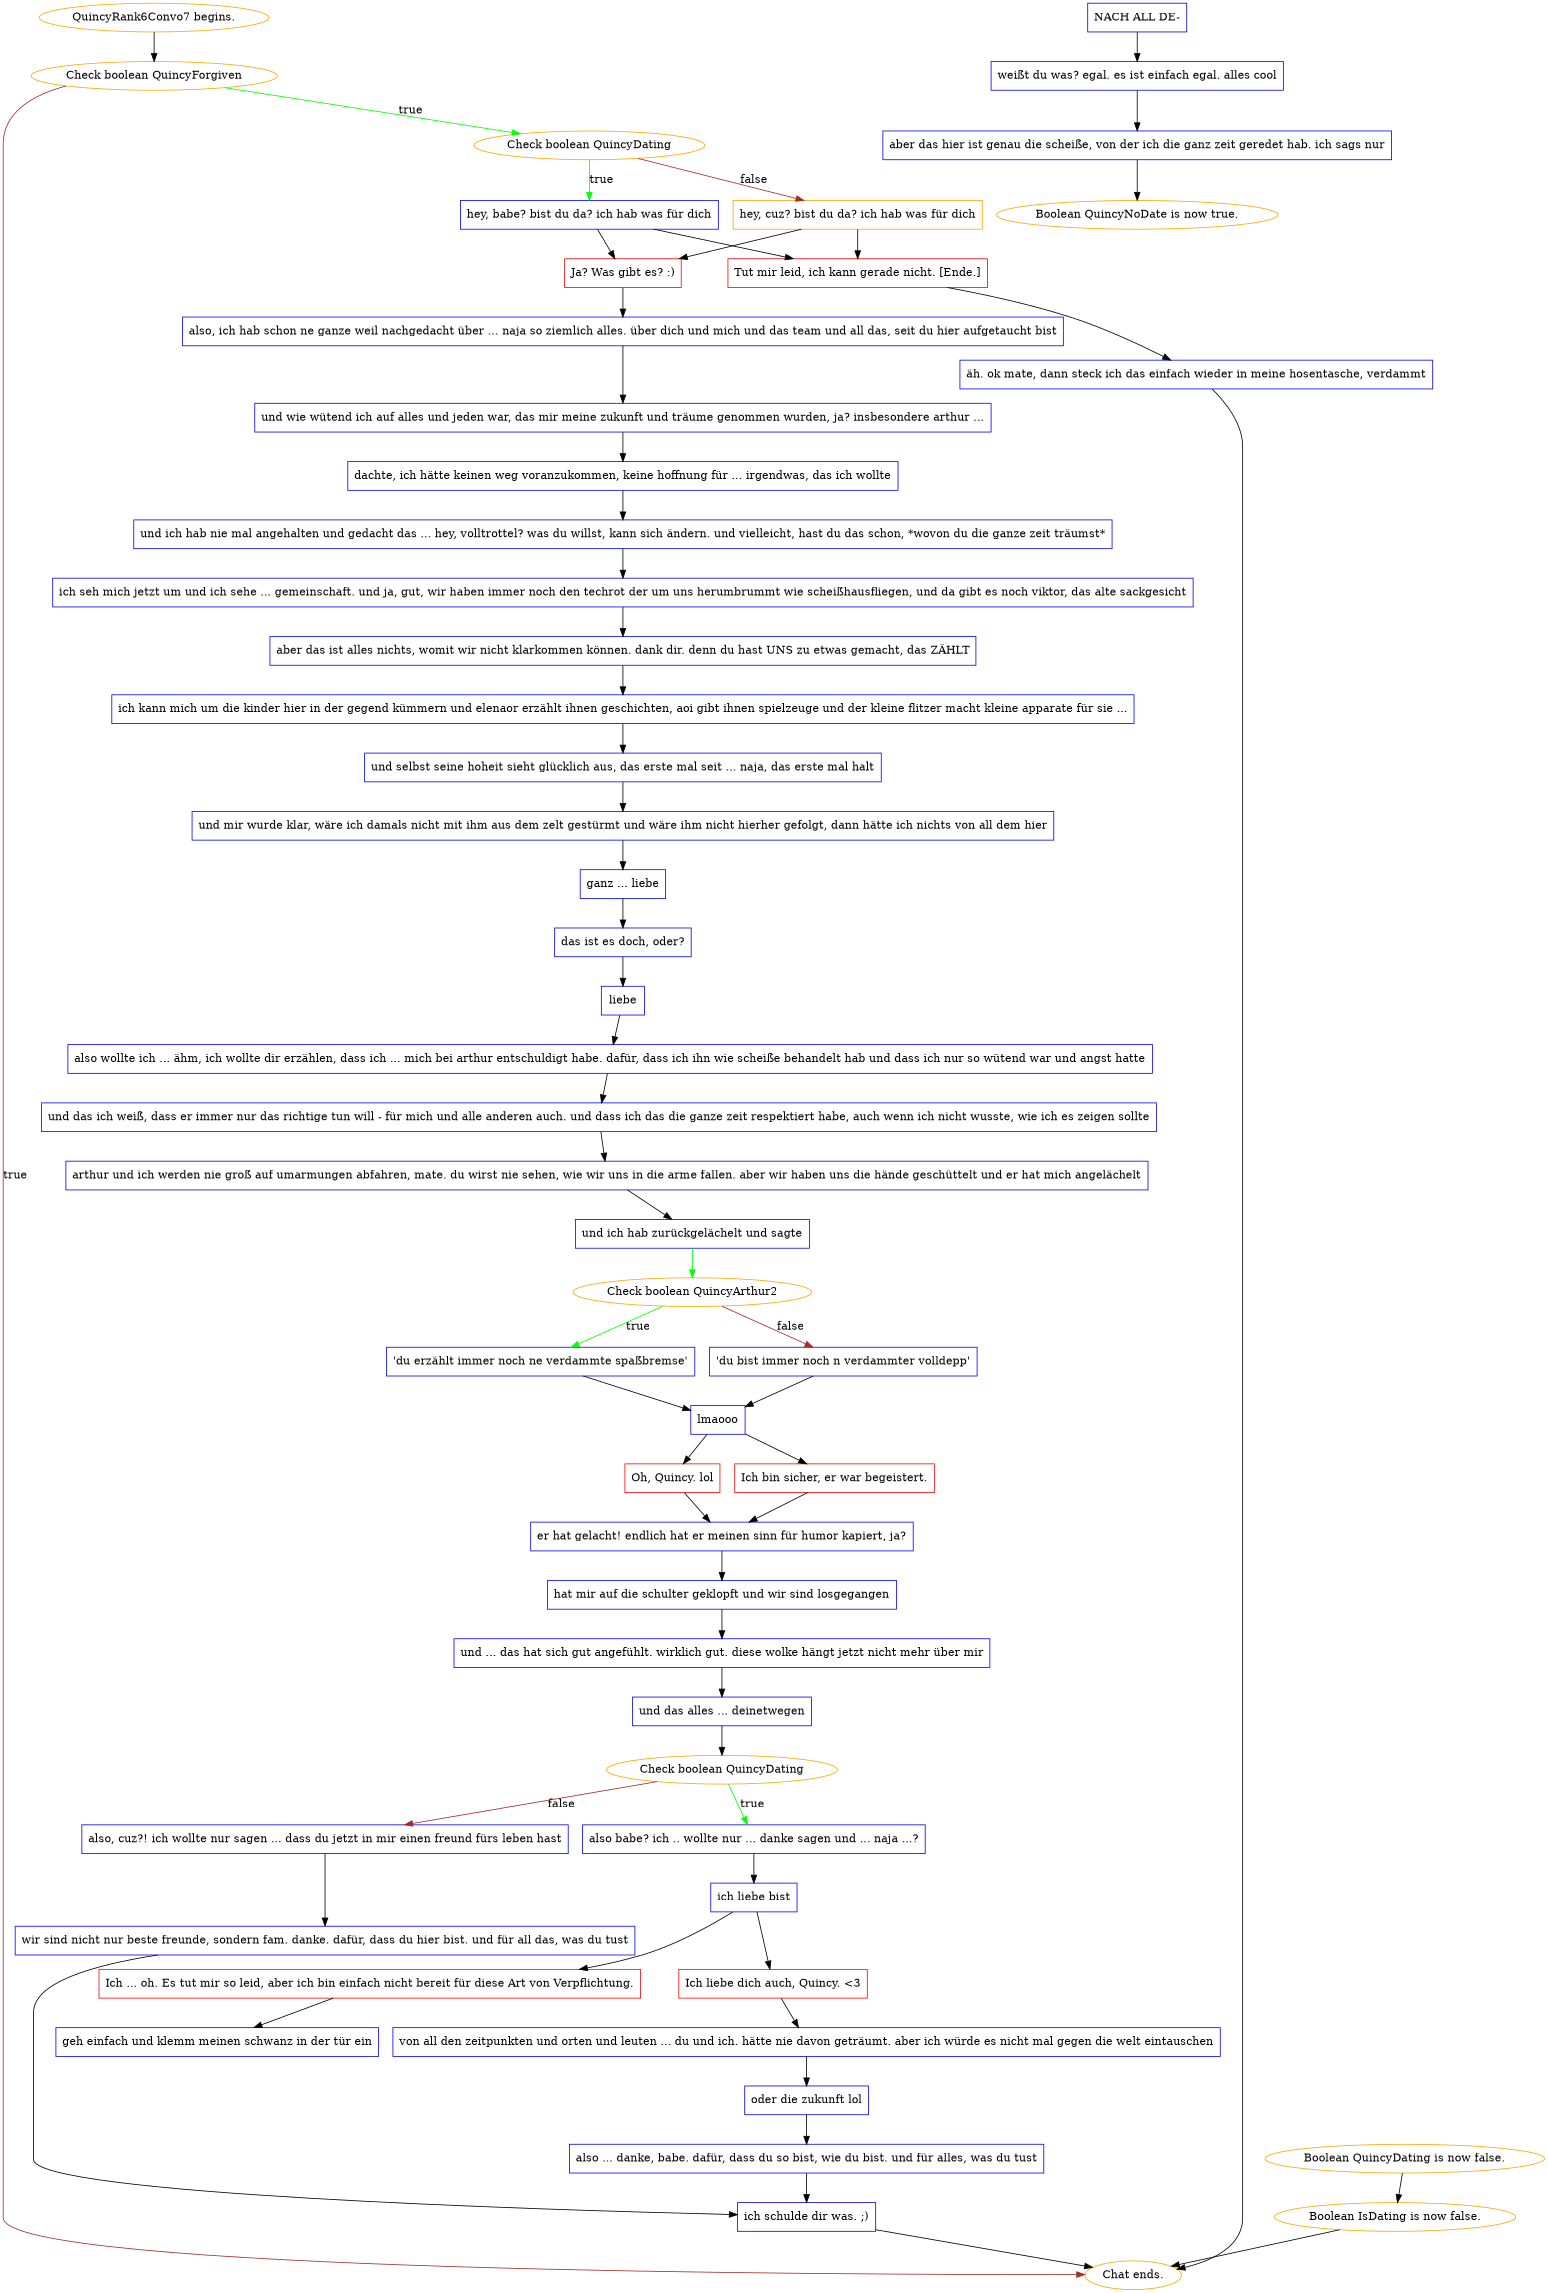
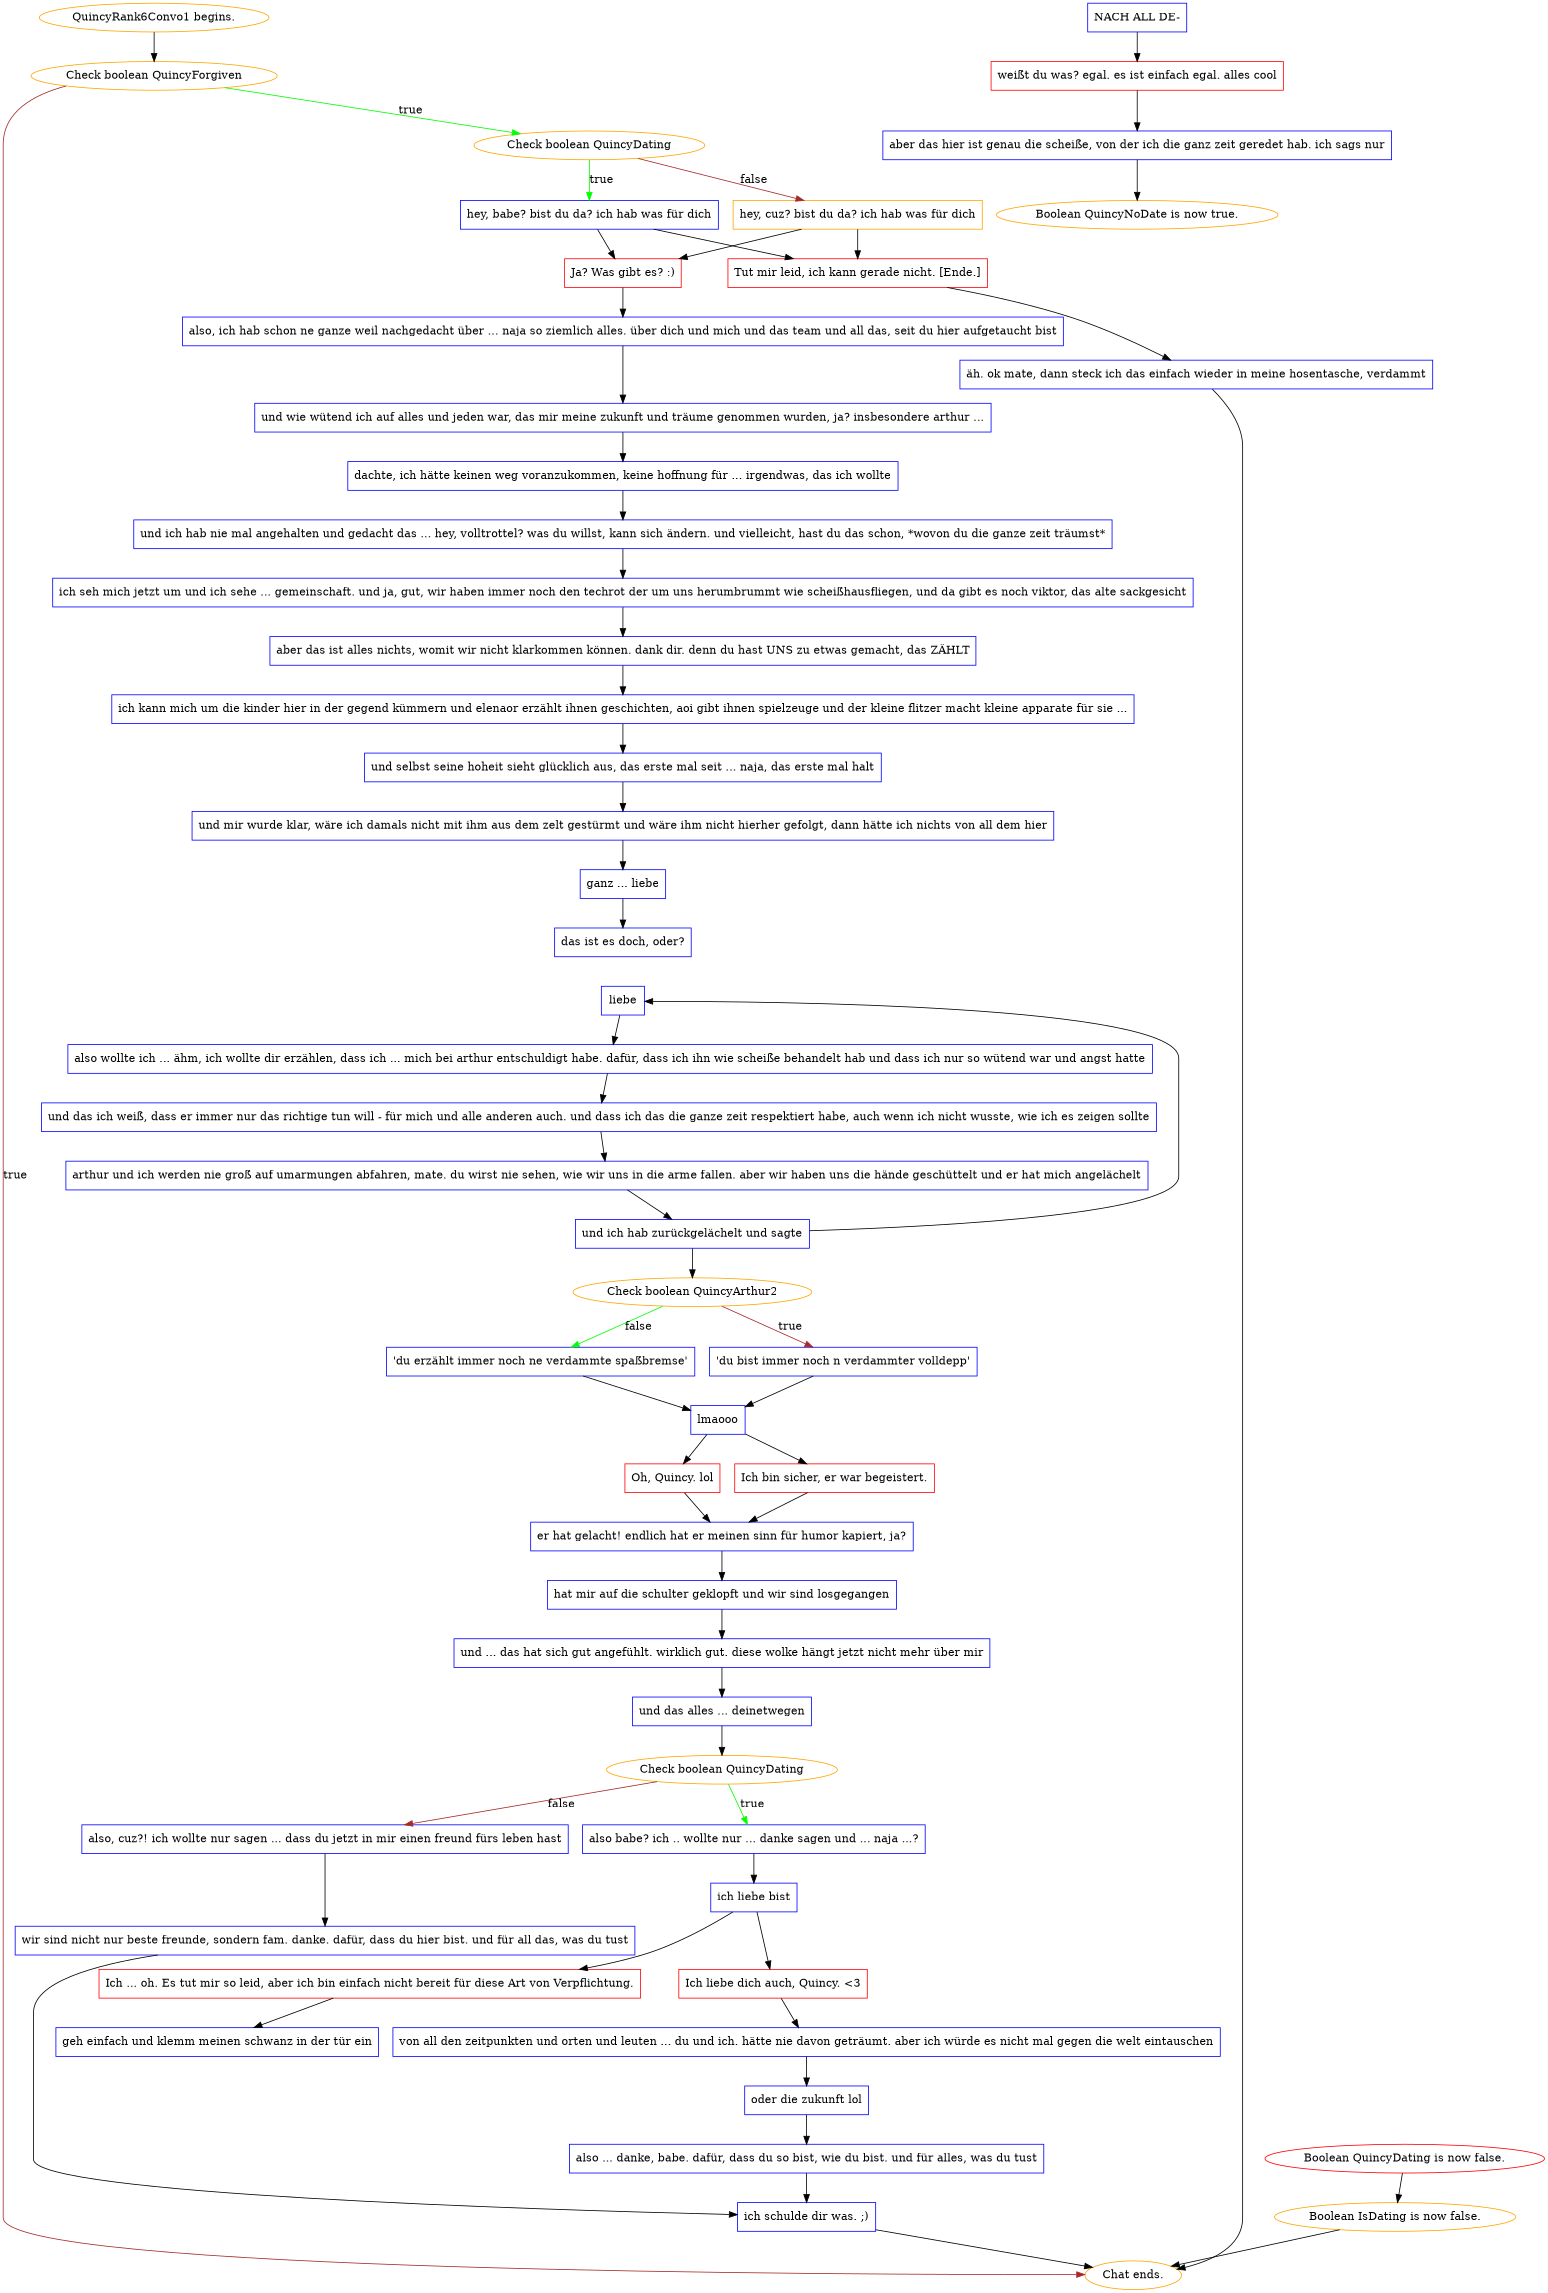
node "QuincyRank6Convo7 begins.": label "QuincyRank6Convo7 begins." -> "QuincyRank6Convo1 begins."
node "weißt du was? egal. es ist einfach egal. alles cool": color blue -> red
edge "das ist es doch, oder?" -> "liebe": now "und ich hab zurückgelächelt und sagte" -> "liebe"
edge "und ich hab zurückgelächelt und sagte" -> "Check boolean QuincyArthur2": color green -> black
edge "Check boolean QuincyArthur2" -> "'du erzählt immer noch ne verdammte spaßbremse'": label "true" -> "false"
edge "Check boolean QuincyArthur2" -> "'du bist immer noch n verdammter volldepp'": label "false" -> "true"
node "Boolean QuincyDating is now false.": color orange -> red
